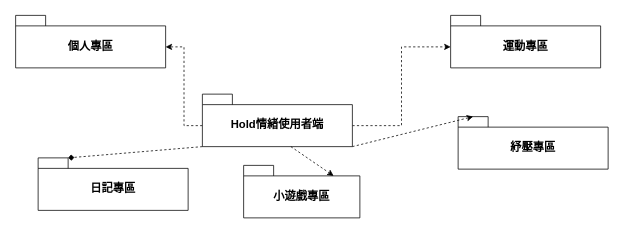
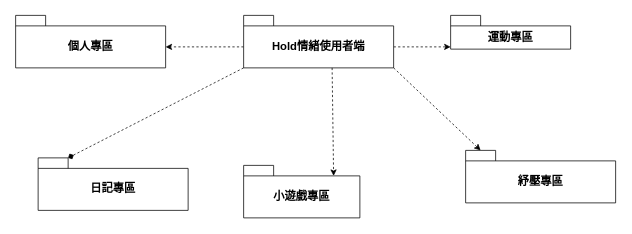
node "運動專區": size 150x53 -> 120x34
node "Hold情緒使用者端": moved (277, 120) -> (318, 42)
node "紓壓專區": moved (533, 143) -> (540, 177)
